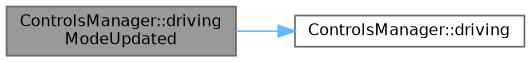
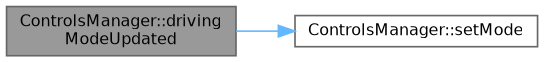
node "ControlsManager::driving": label "ControlsManager::driving" -> "ControlsManager::setMode"
